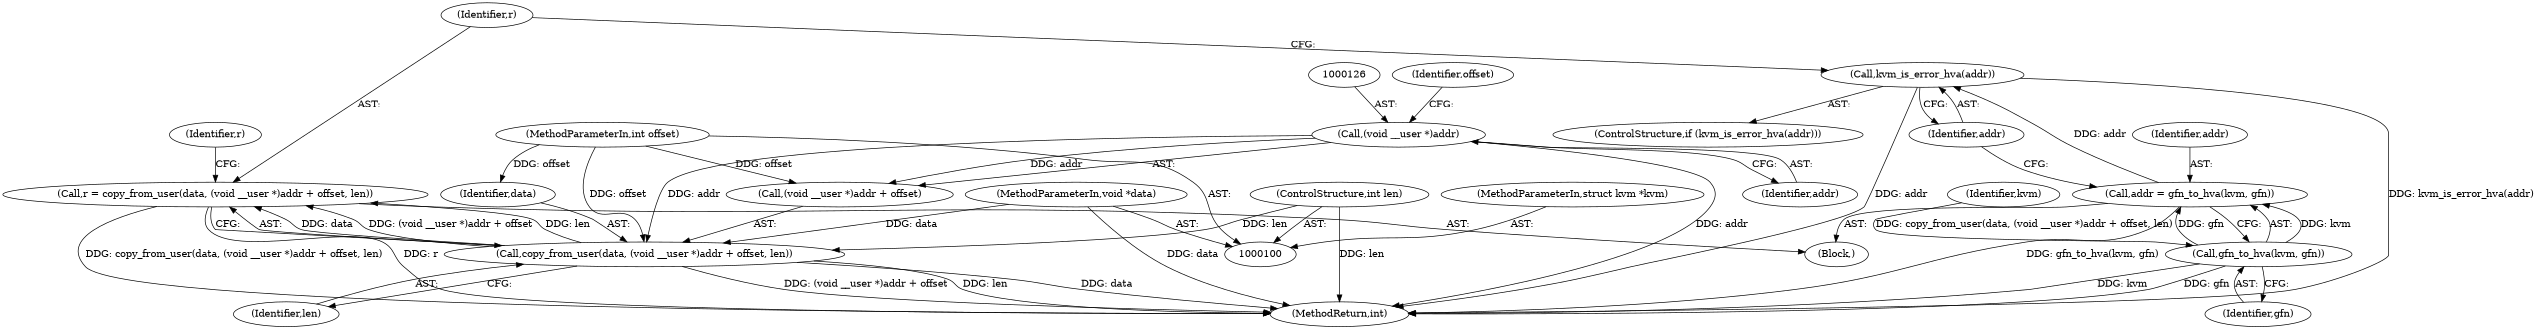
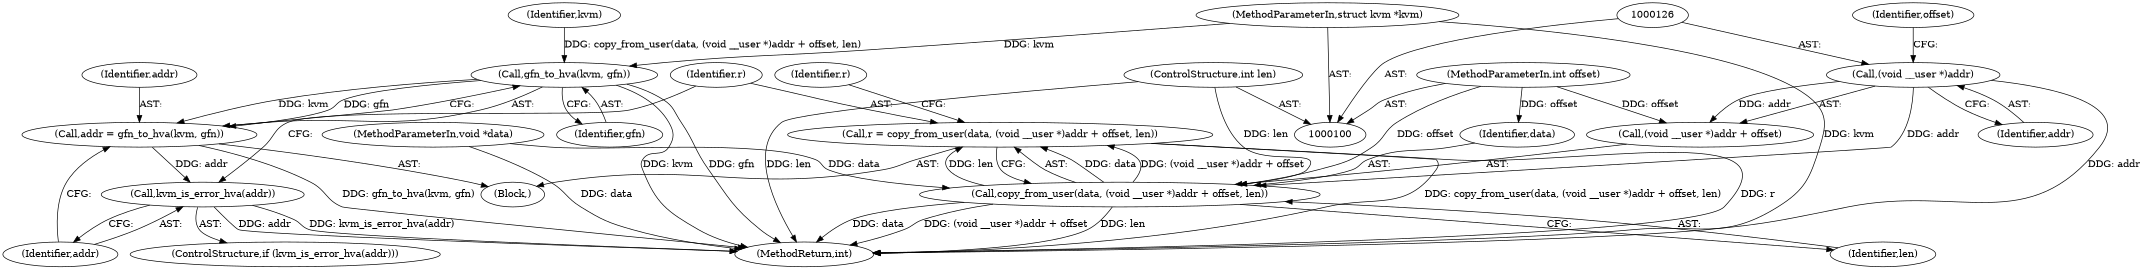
edge "(MethodParameterIn,struct kvm *kvm)" -> "(Call,gfn_to_hva(kvm, gfn))": added, label "DDG: kvm"
edge "(MethodParameterIn,struct kvm *kvm)" -> "(MethodReturn,int)": added, label "DDG: kvm"
edge "(MethodParameterIn,void *data)" -> "1000100": now "1000126" -> "1000100"
